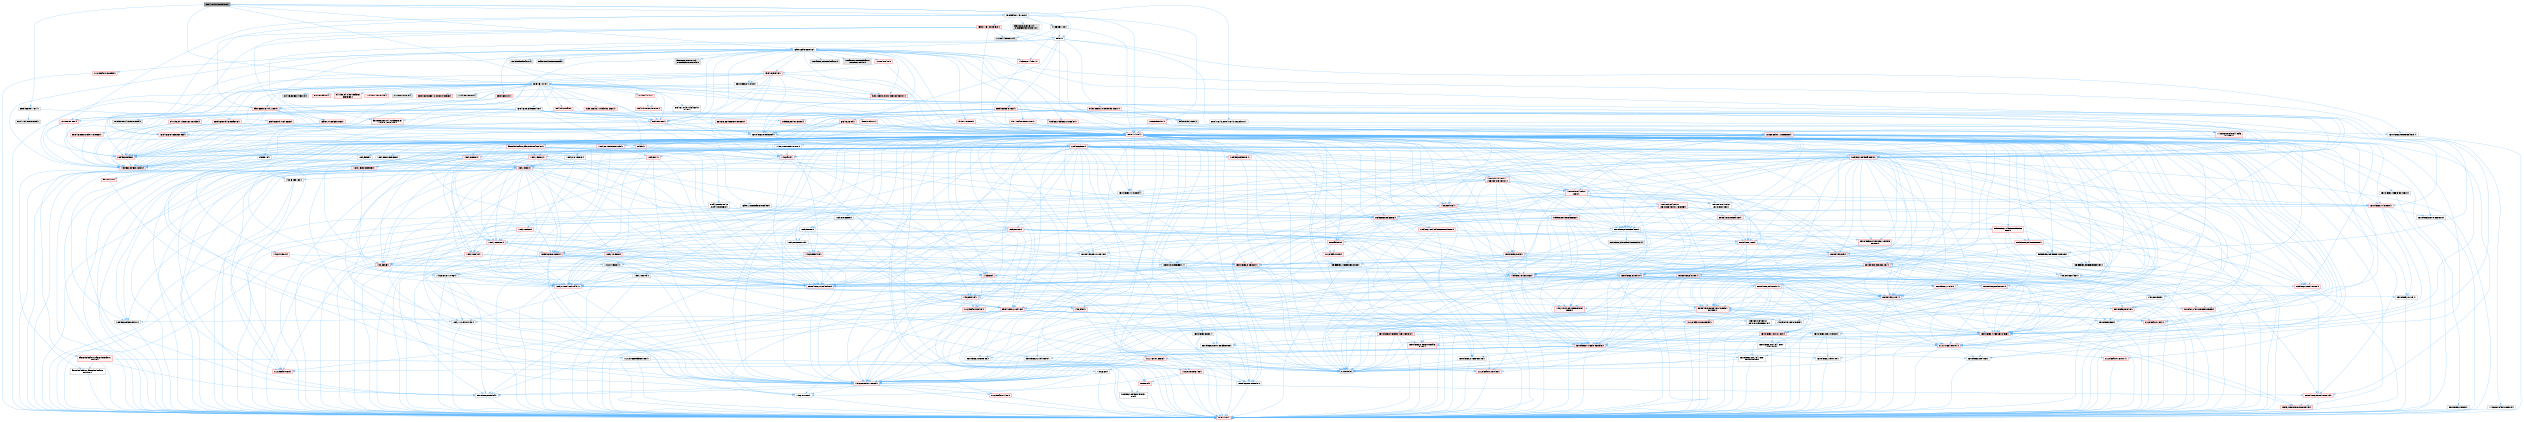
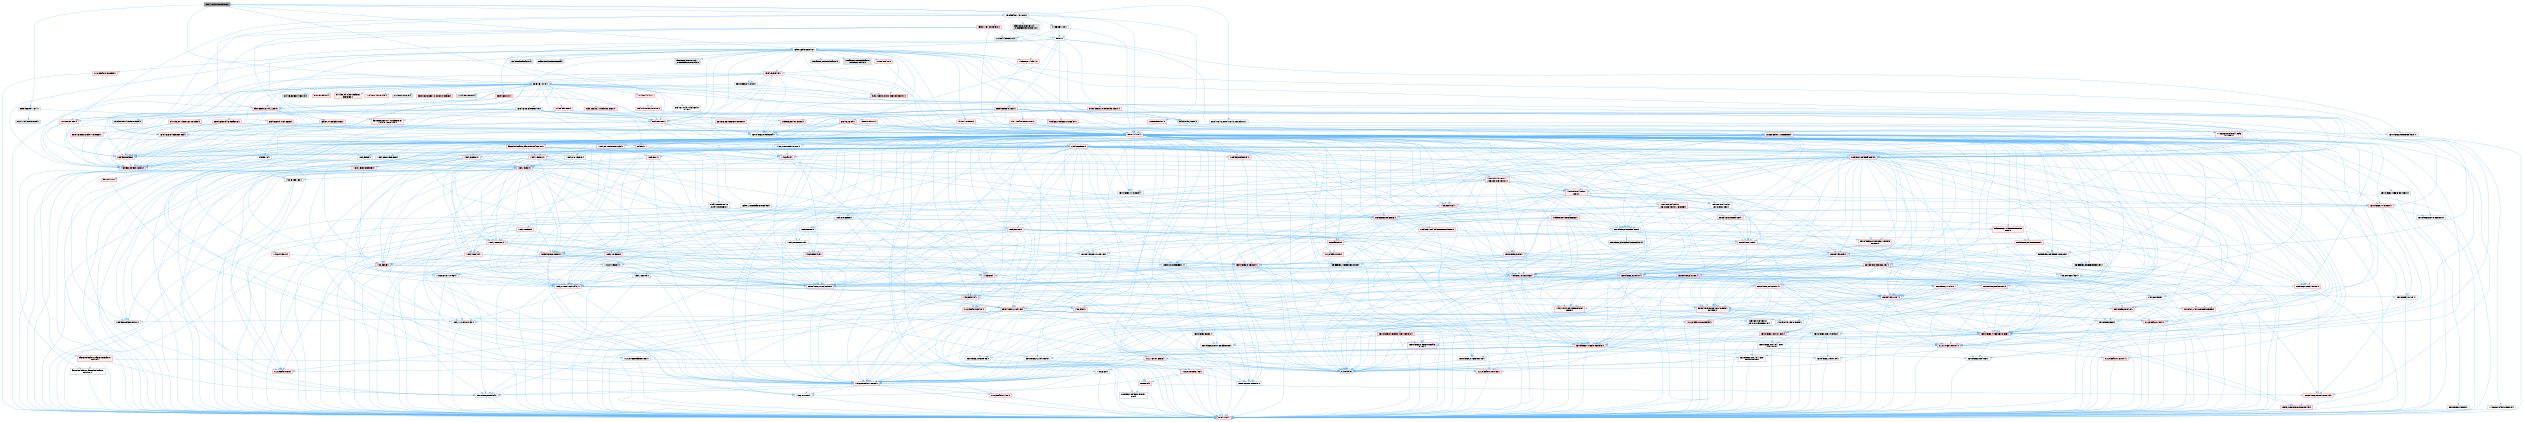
node "CollisionProfile.h": label "CollisionProfile.h" -> "UnrealEdTypes.h"
